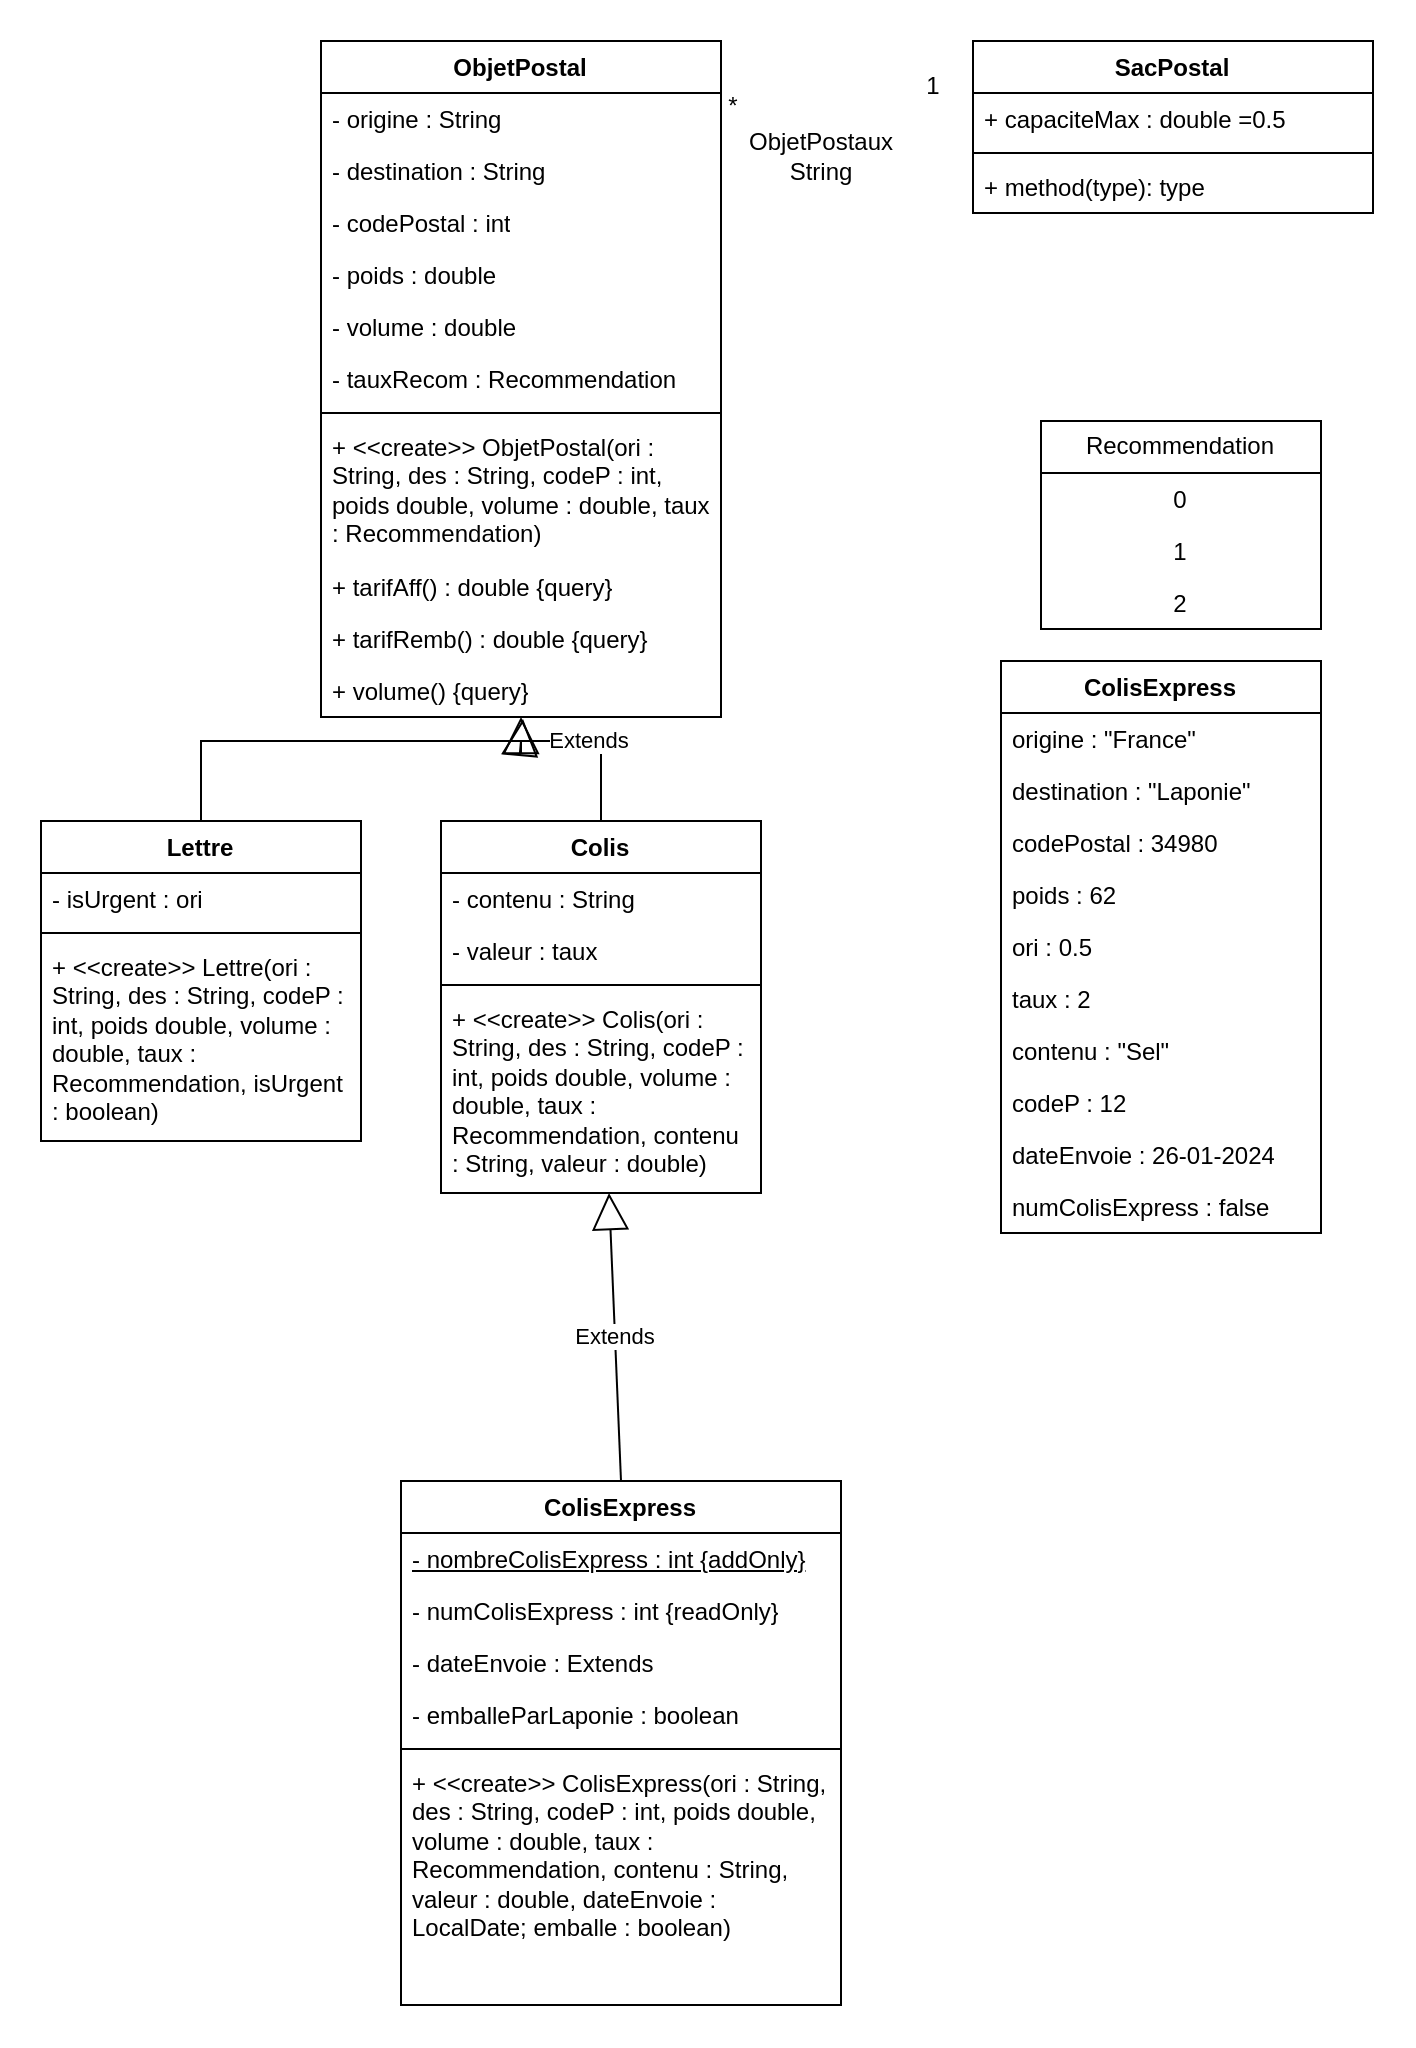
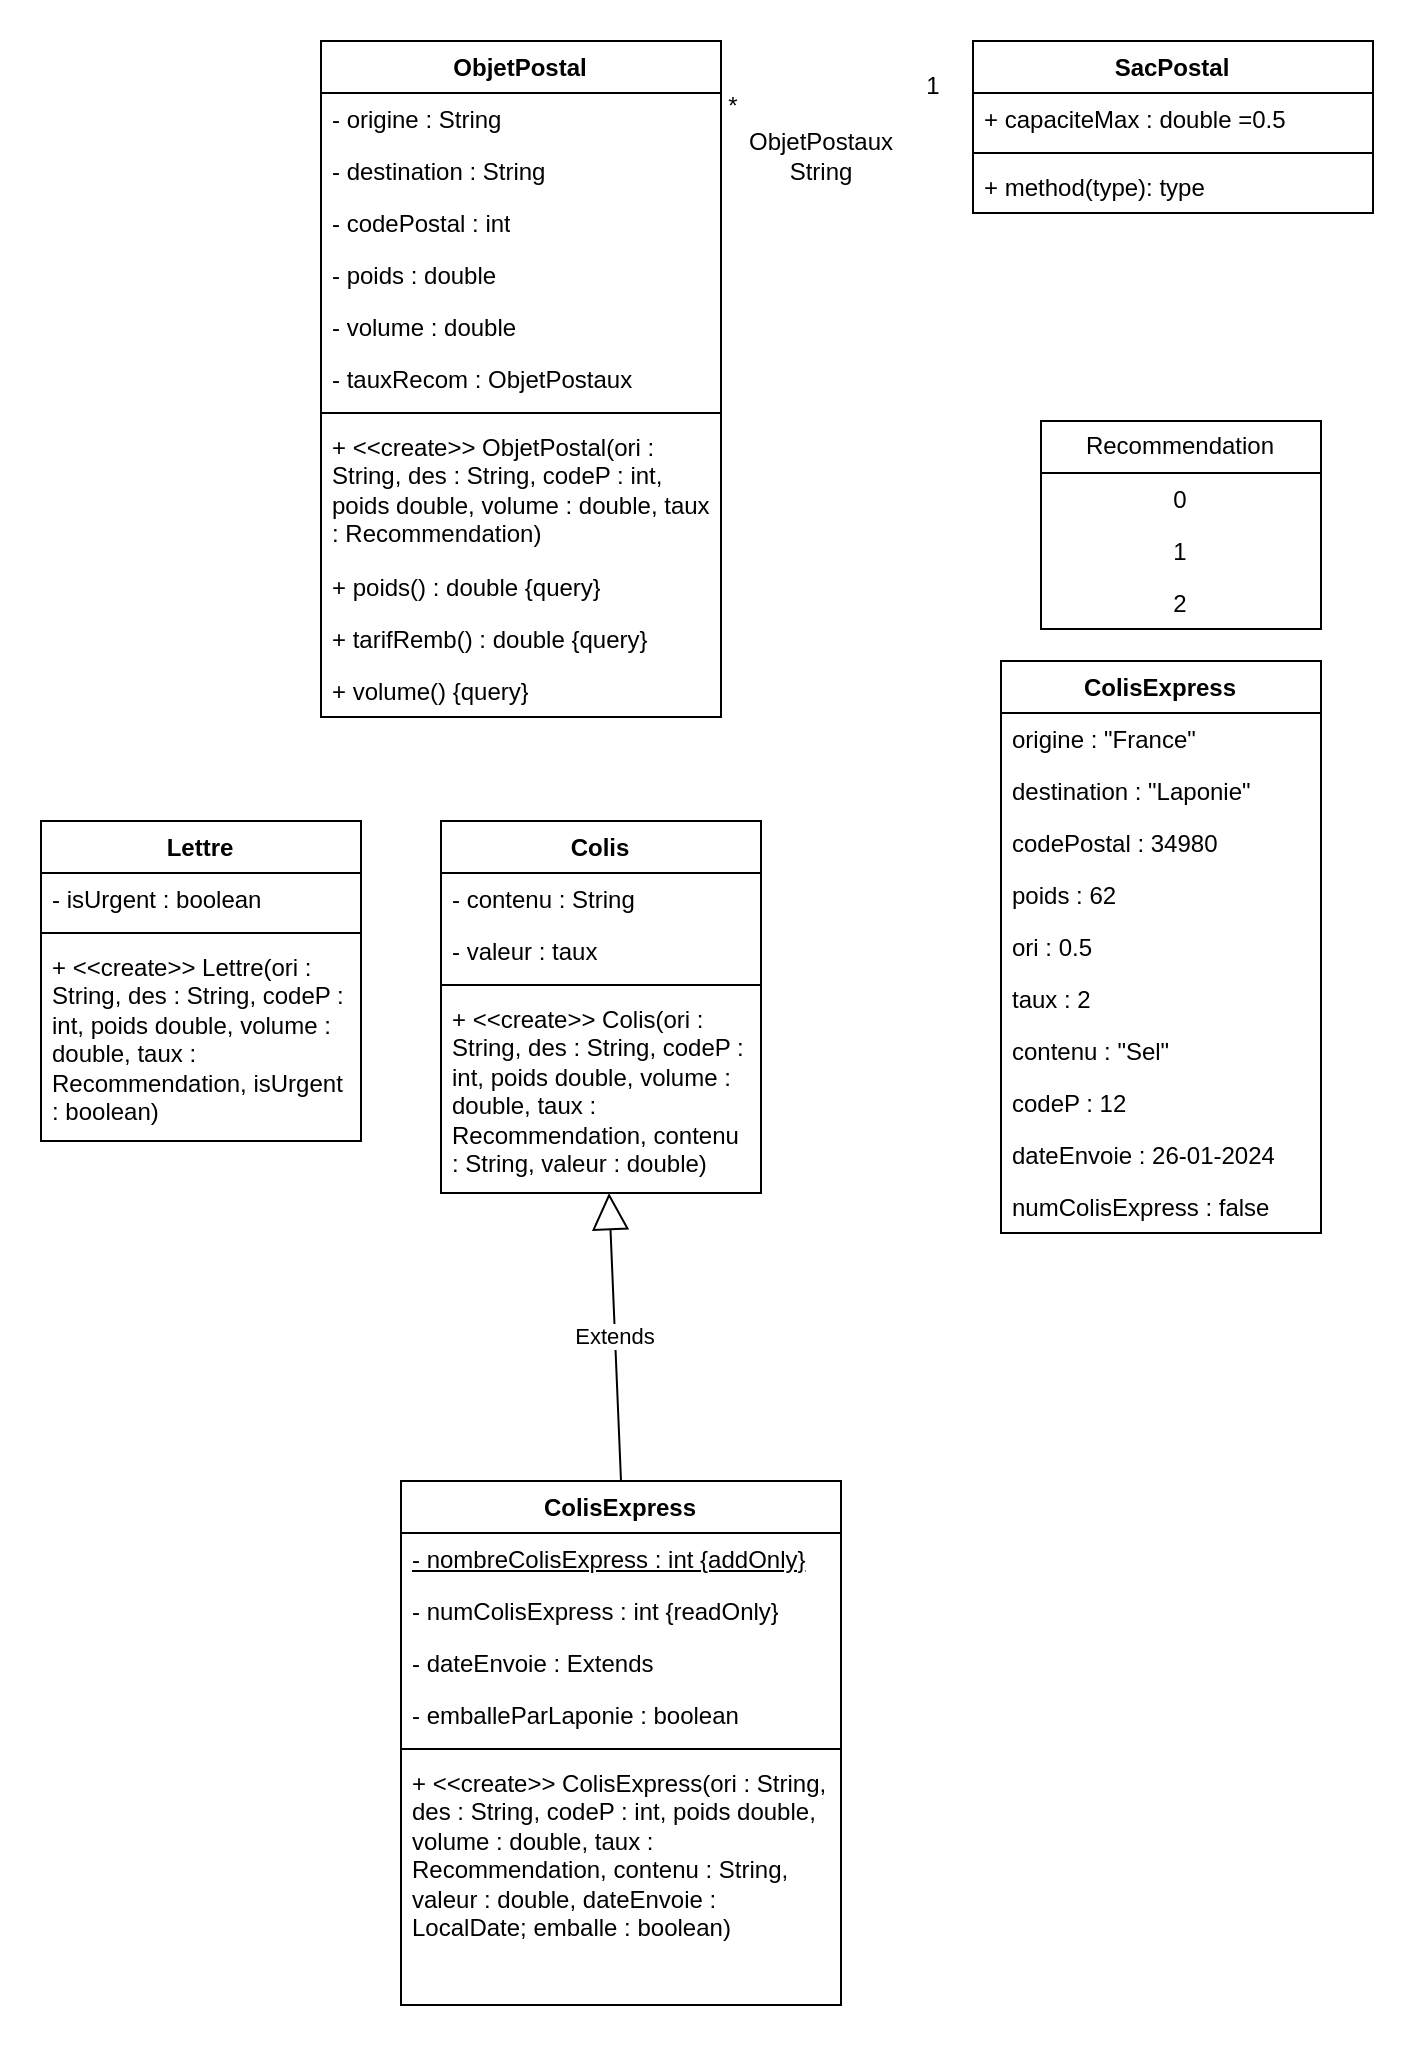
node "- tauxRecom : Recommendation": label "- tauxRecom : Recommendation" -> "- tauxRecom : ObjetPostaux"
node "+ tarifAff() : double {query}": label "+ tarifAff() : double {query}" -> "+ poids() : double {query}"
edge "Lettre" -> "+ volume() {query}": removed
edge "Colis" -> "+ volume() {query}": removed, label "Extends"
node "- isUrgent : ori": label "- isUrgent : ori" -> "- isUrgent : boolean"
